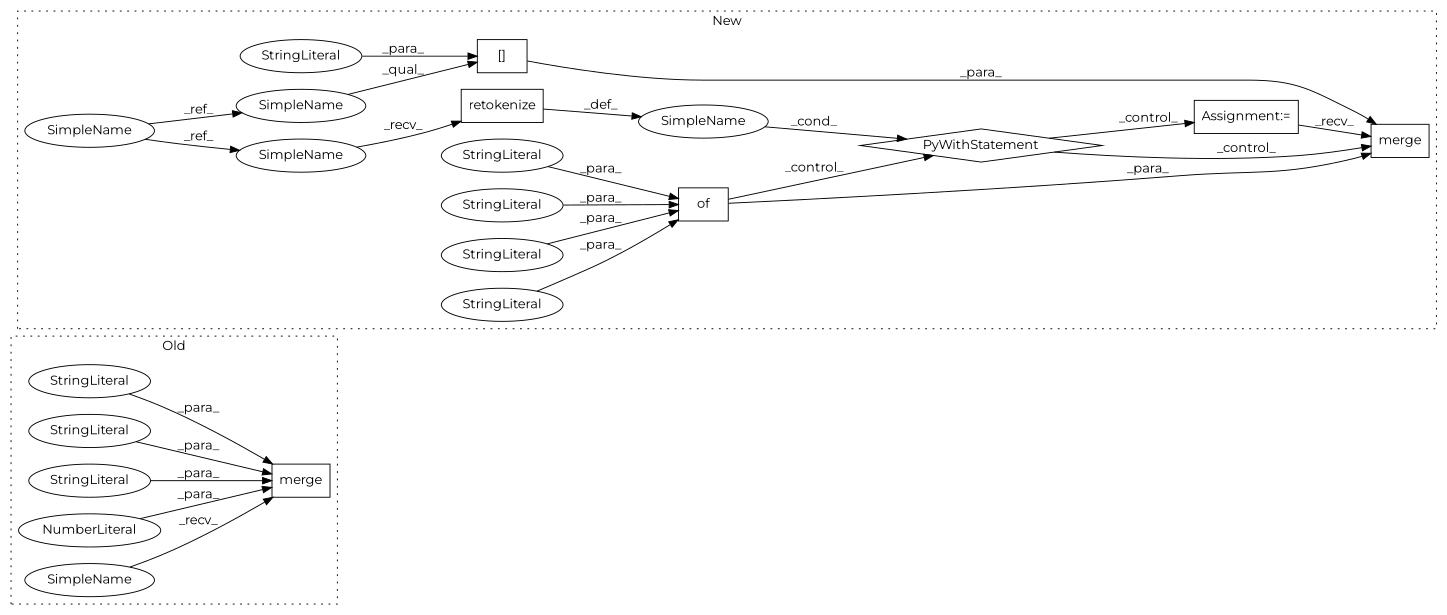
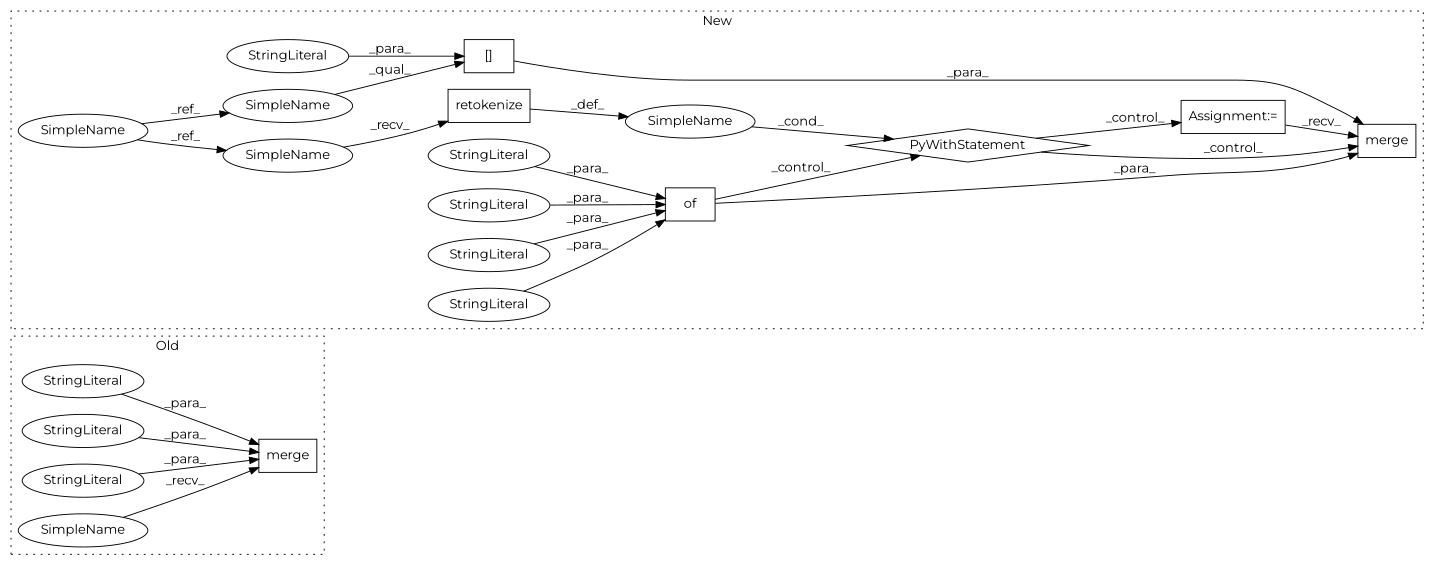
node "NumberLiteral": removed
